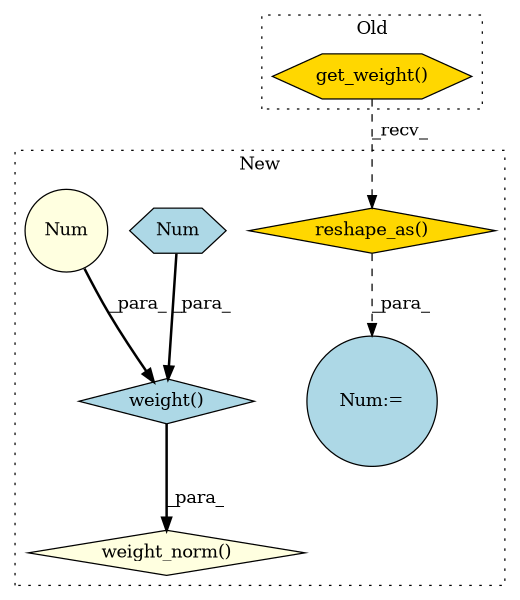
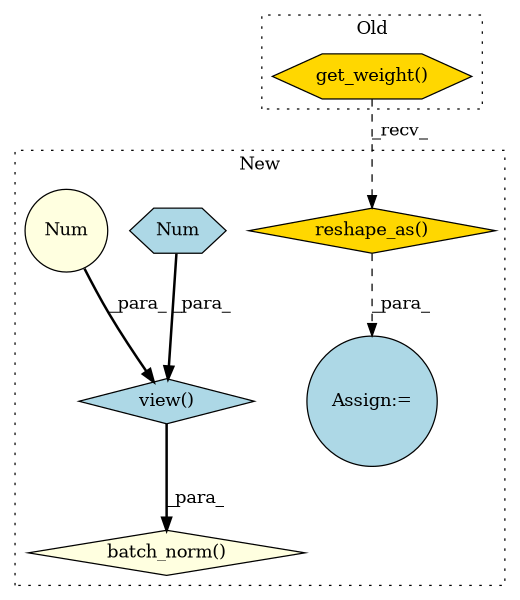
node "weight()": label "weight()" -> "view()"
node "Num:=": label "Num:=" -> "Assign:="
node "weight_norm()": label "weight_norm()" -> "batch_norm()"
